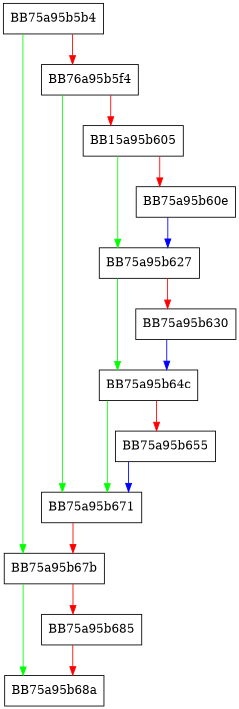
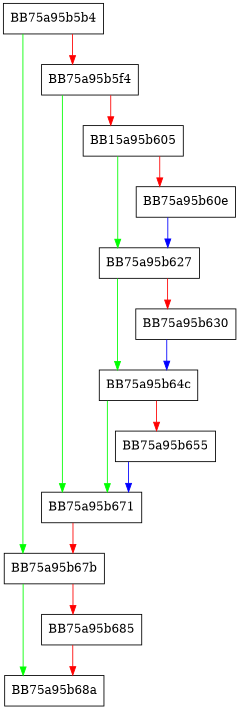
node "BB76a95b5f4": label "BB76a95b5f4" -> "BB75a95b5f4"
